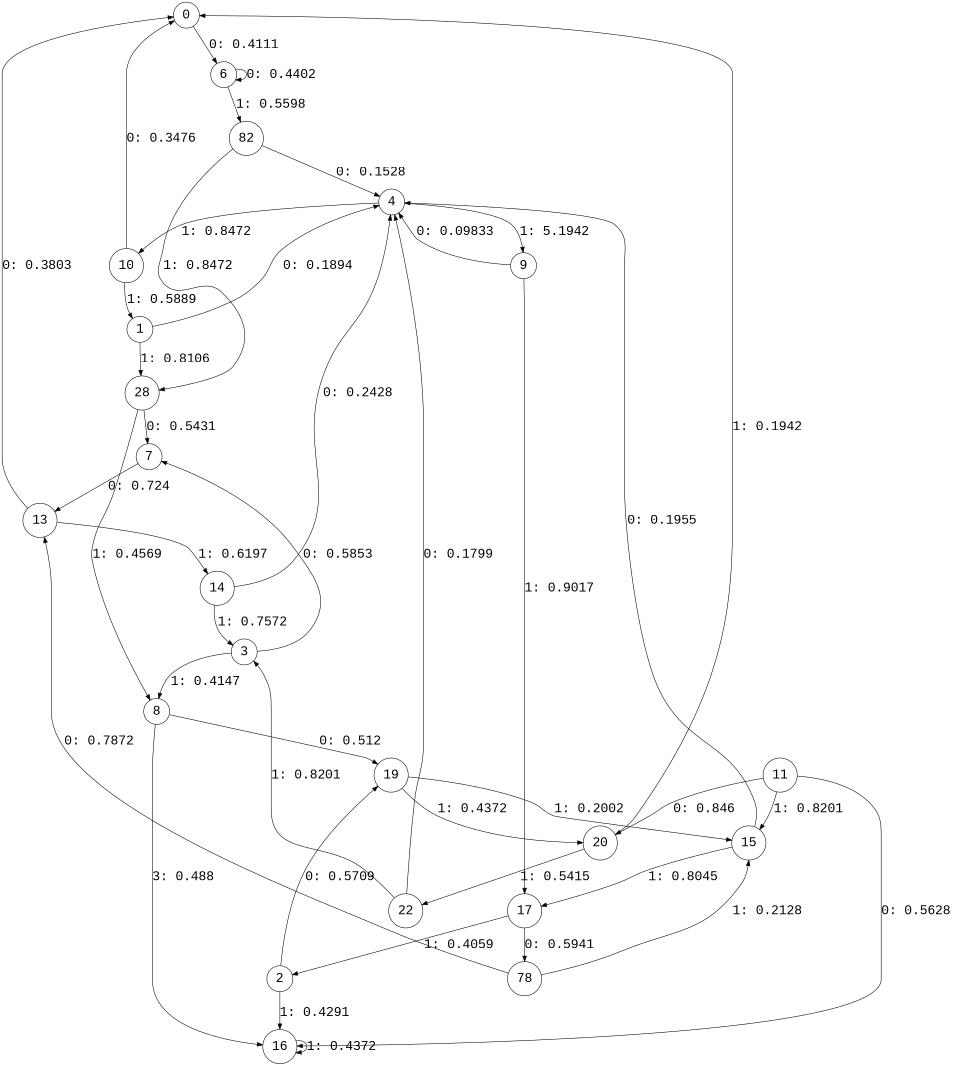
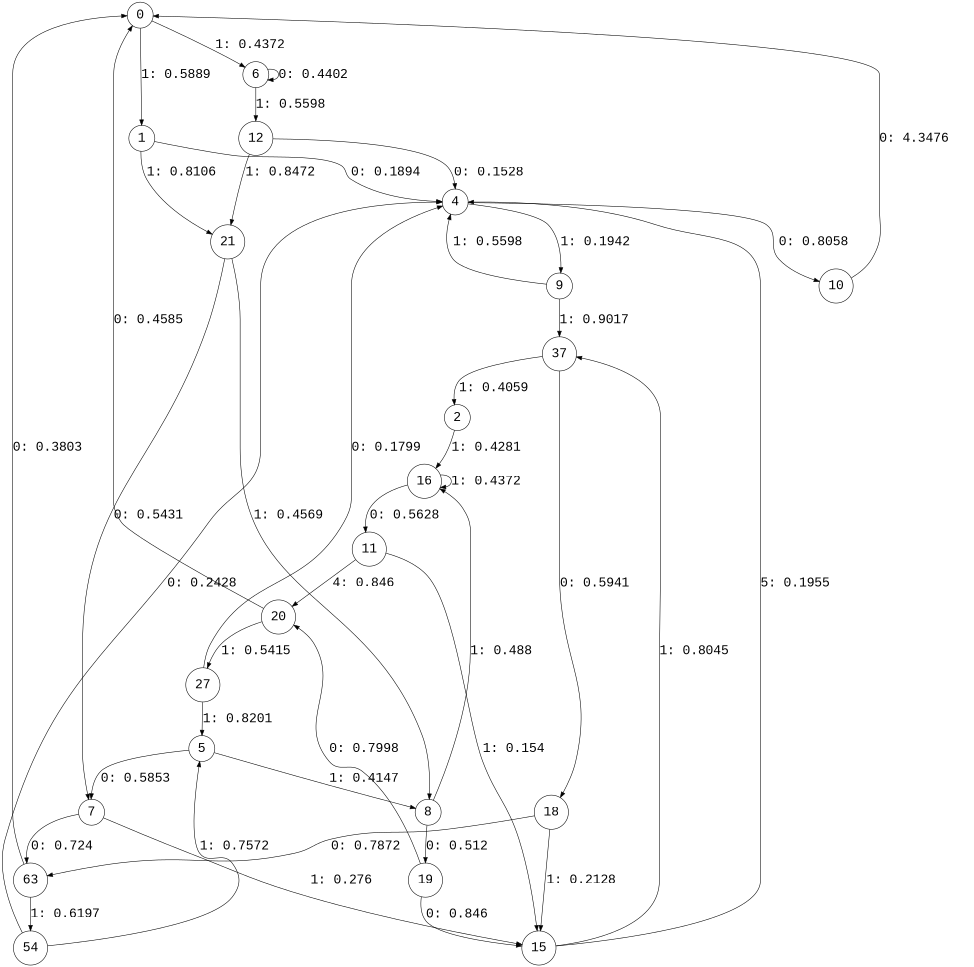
edge "0" -> "6": label "0: 0.4111   " -> "1: 0.4372   "
edge "10" -> "0": label "0: 0.3476   " -> "0: 4.3476   "
node "82": label "82" -> "12"
edge "4" -> "10": label "1: 0.8472   " -> "0: 0.8058   "
edge "9" -> "4": label "0: 0.09833  " -> "1: 0.5598   "
edge "4" -> "9": label "1: 5.1942   " -> "1: 0.1942   "
edge "10" -> "1": now "0" -> "1"
node "28": label "28" -> "21"
edge "20" -> "0": label "1: 0.1942   " -> "0: 0.4585   "
node "13": label "13" -> "63"
edge "15" -> "4": label "0: 0.1955   " -> "5: 0.1955   "
node "14": label "14" -> "54"
node "3": label "3" -> "5"
edge "19" -> "20": label "1: 0.4372   " -> "0: 0.7998   "
edge "19" -> "15": label "1: 0.2002   " -> "0: 0.846    "
edge "11" -> "20": label "0: 0.846    " -> "4: 0.846    "
edge "11" -> "15": label "1: 0.8201   " -> "1: 0.154    "
edge "2" -> "19": removed, label "0: 0.5709"
edge "8" -> "16": label "3: 0.488    " -> "1: 0.488    "
edge "7" -> "15": added, label "1: 0.276"
node "22": label "22" -> "27"
node "17": label "17" -> "37"
node "78": label "78" -> "18"
edge "2" -> "16": label "1: 0.4291   " -> "1: 0.4281   "
edge "11" -> "16": reversed
